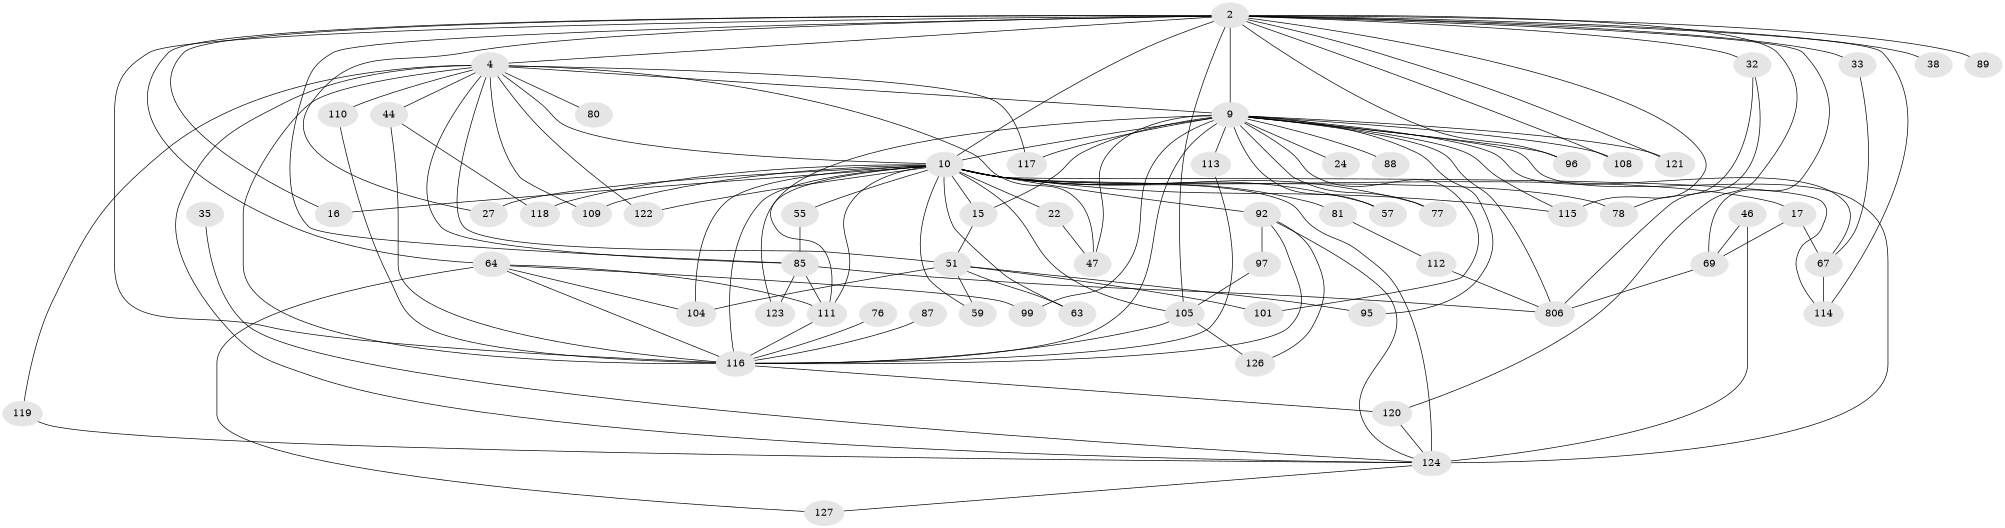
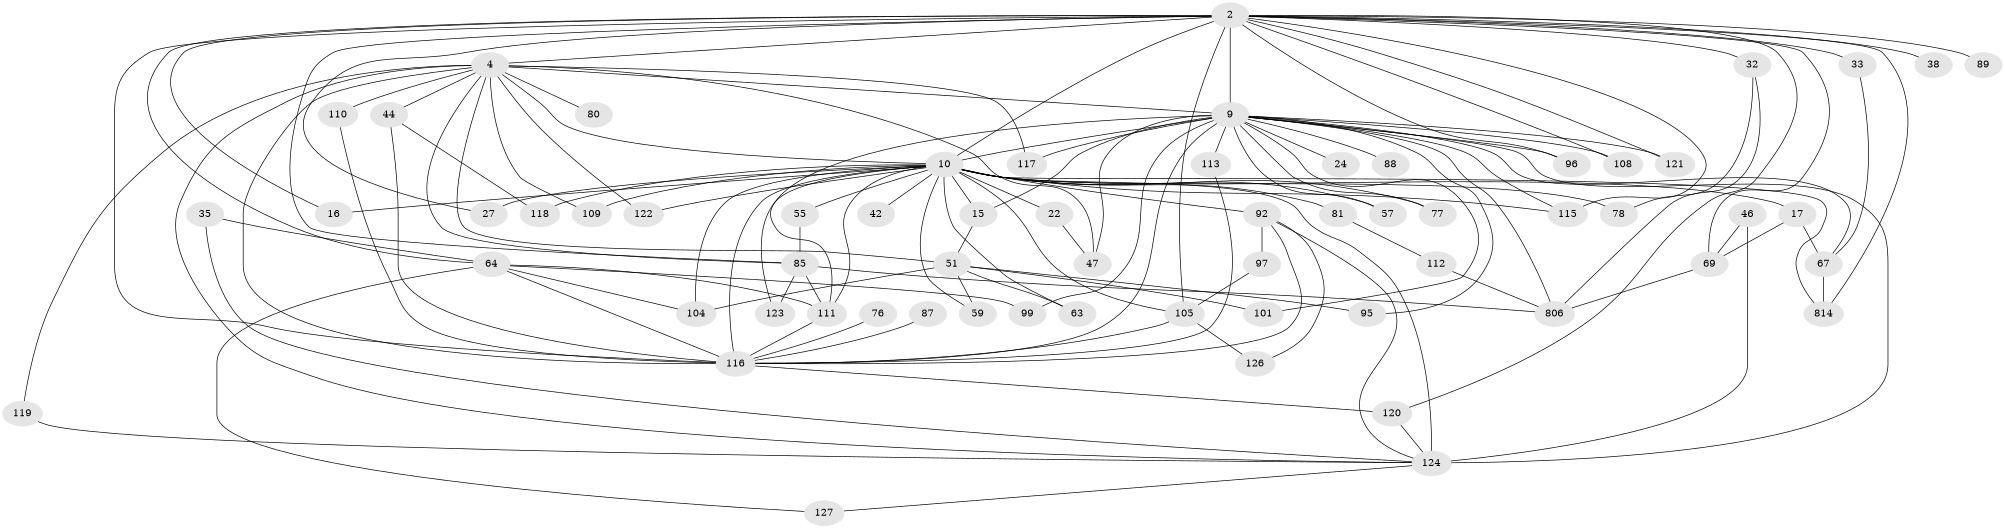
node "42": added
edge "35" -- "64": added
node "114": label "114" -> "814"
